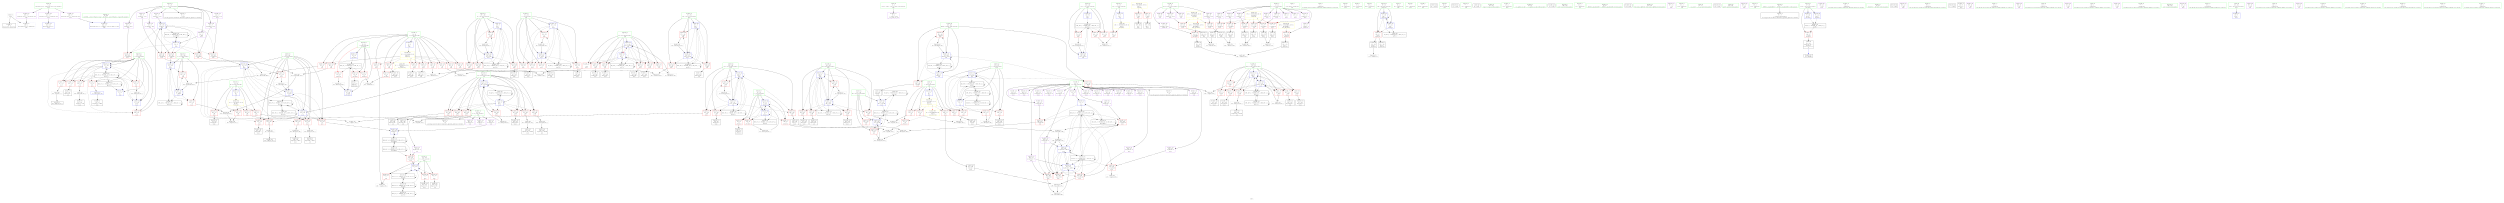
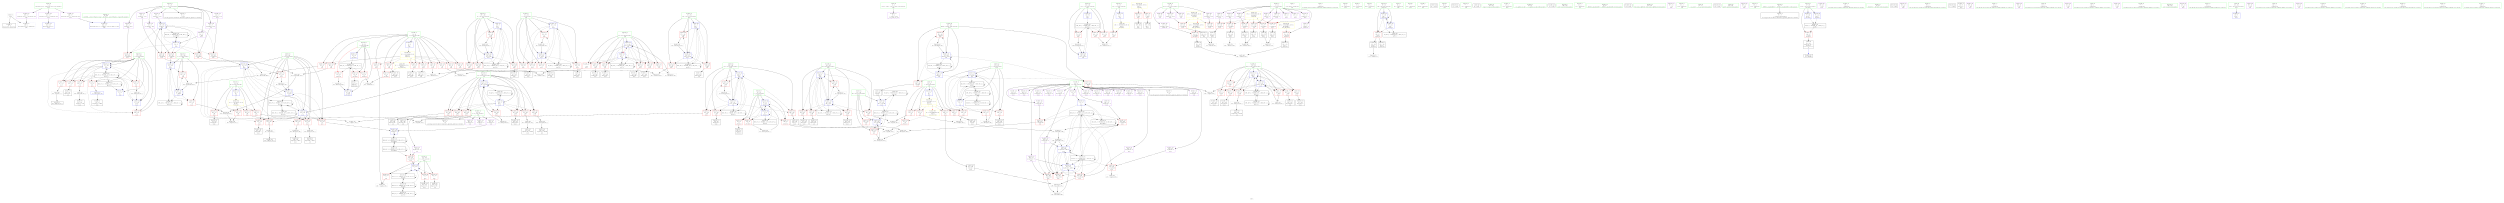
node "NodeID: 104": removed
